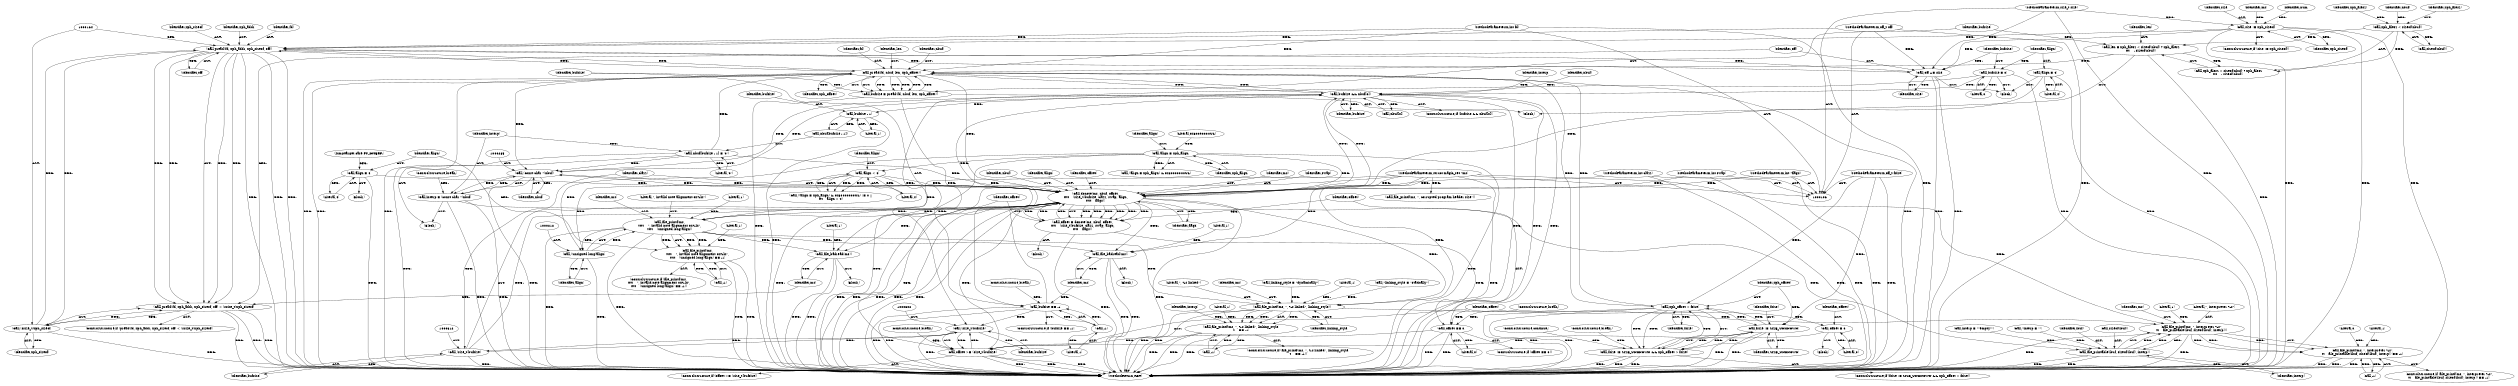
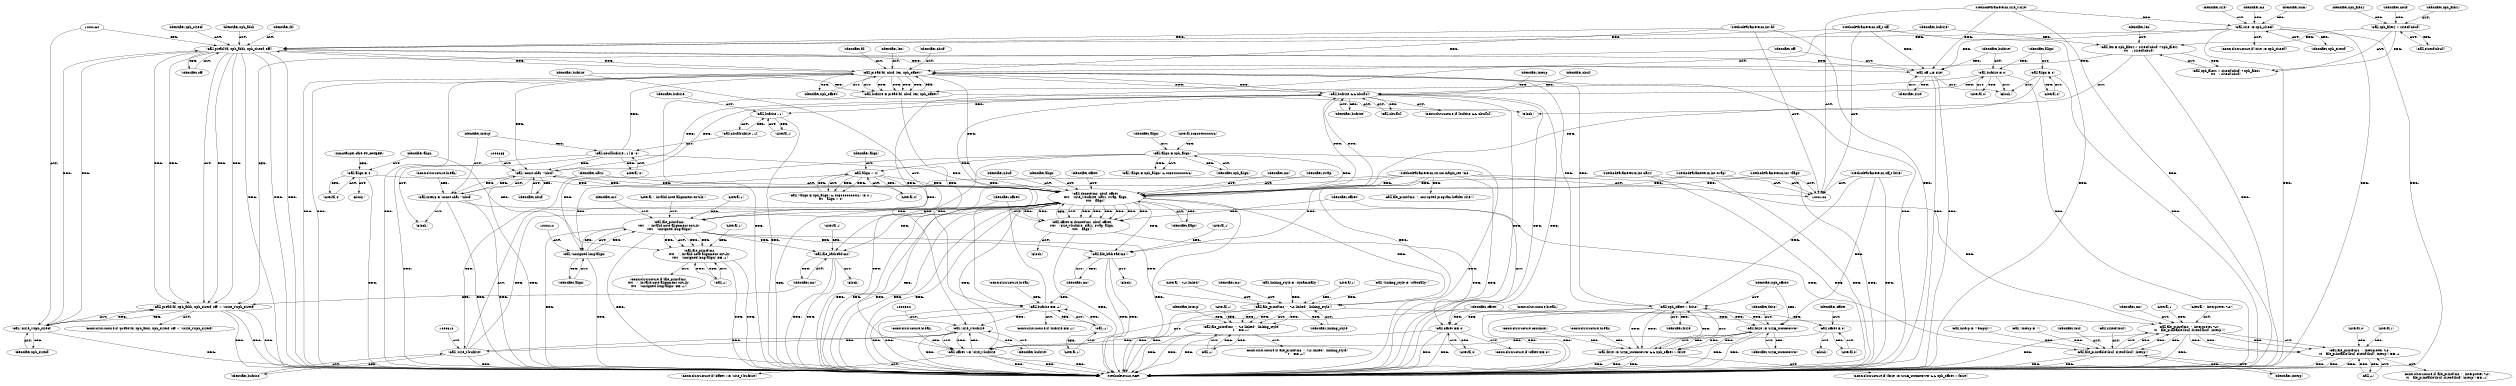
edge "(Call,align < 4)" -> "(MethodReturn,RET)": label "DDG: " -> "CFG: "
